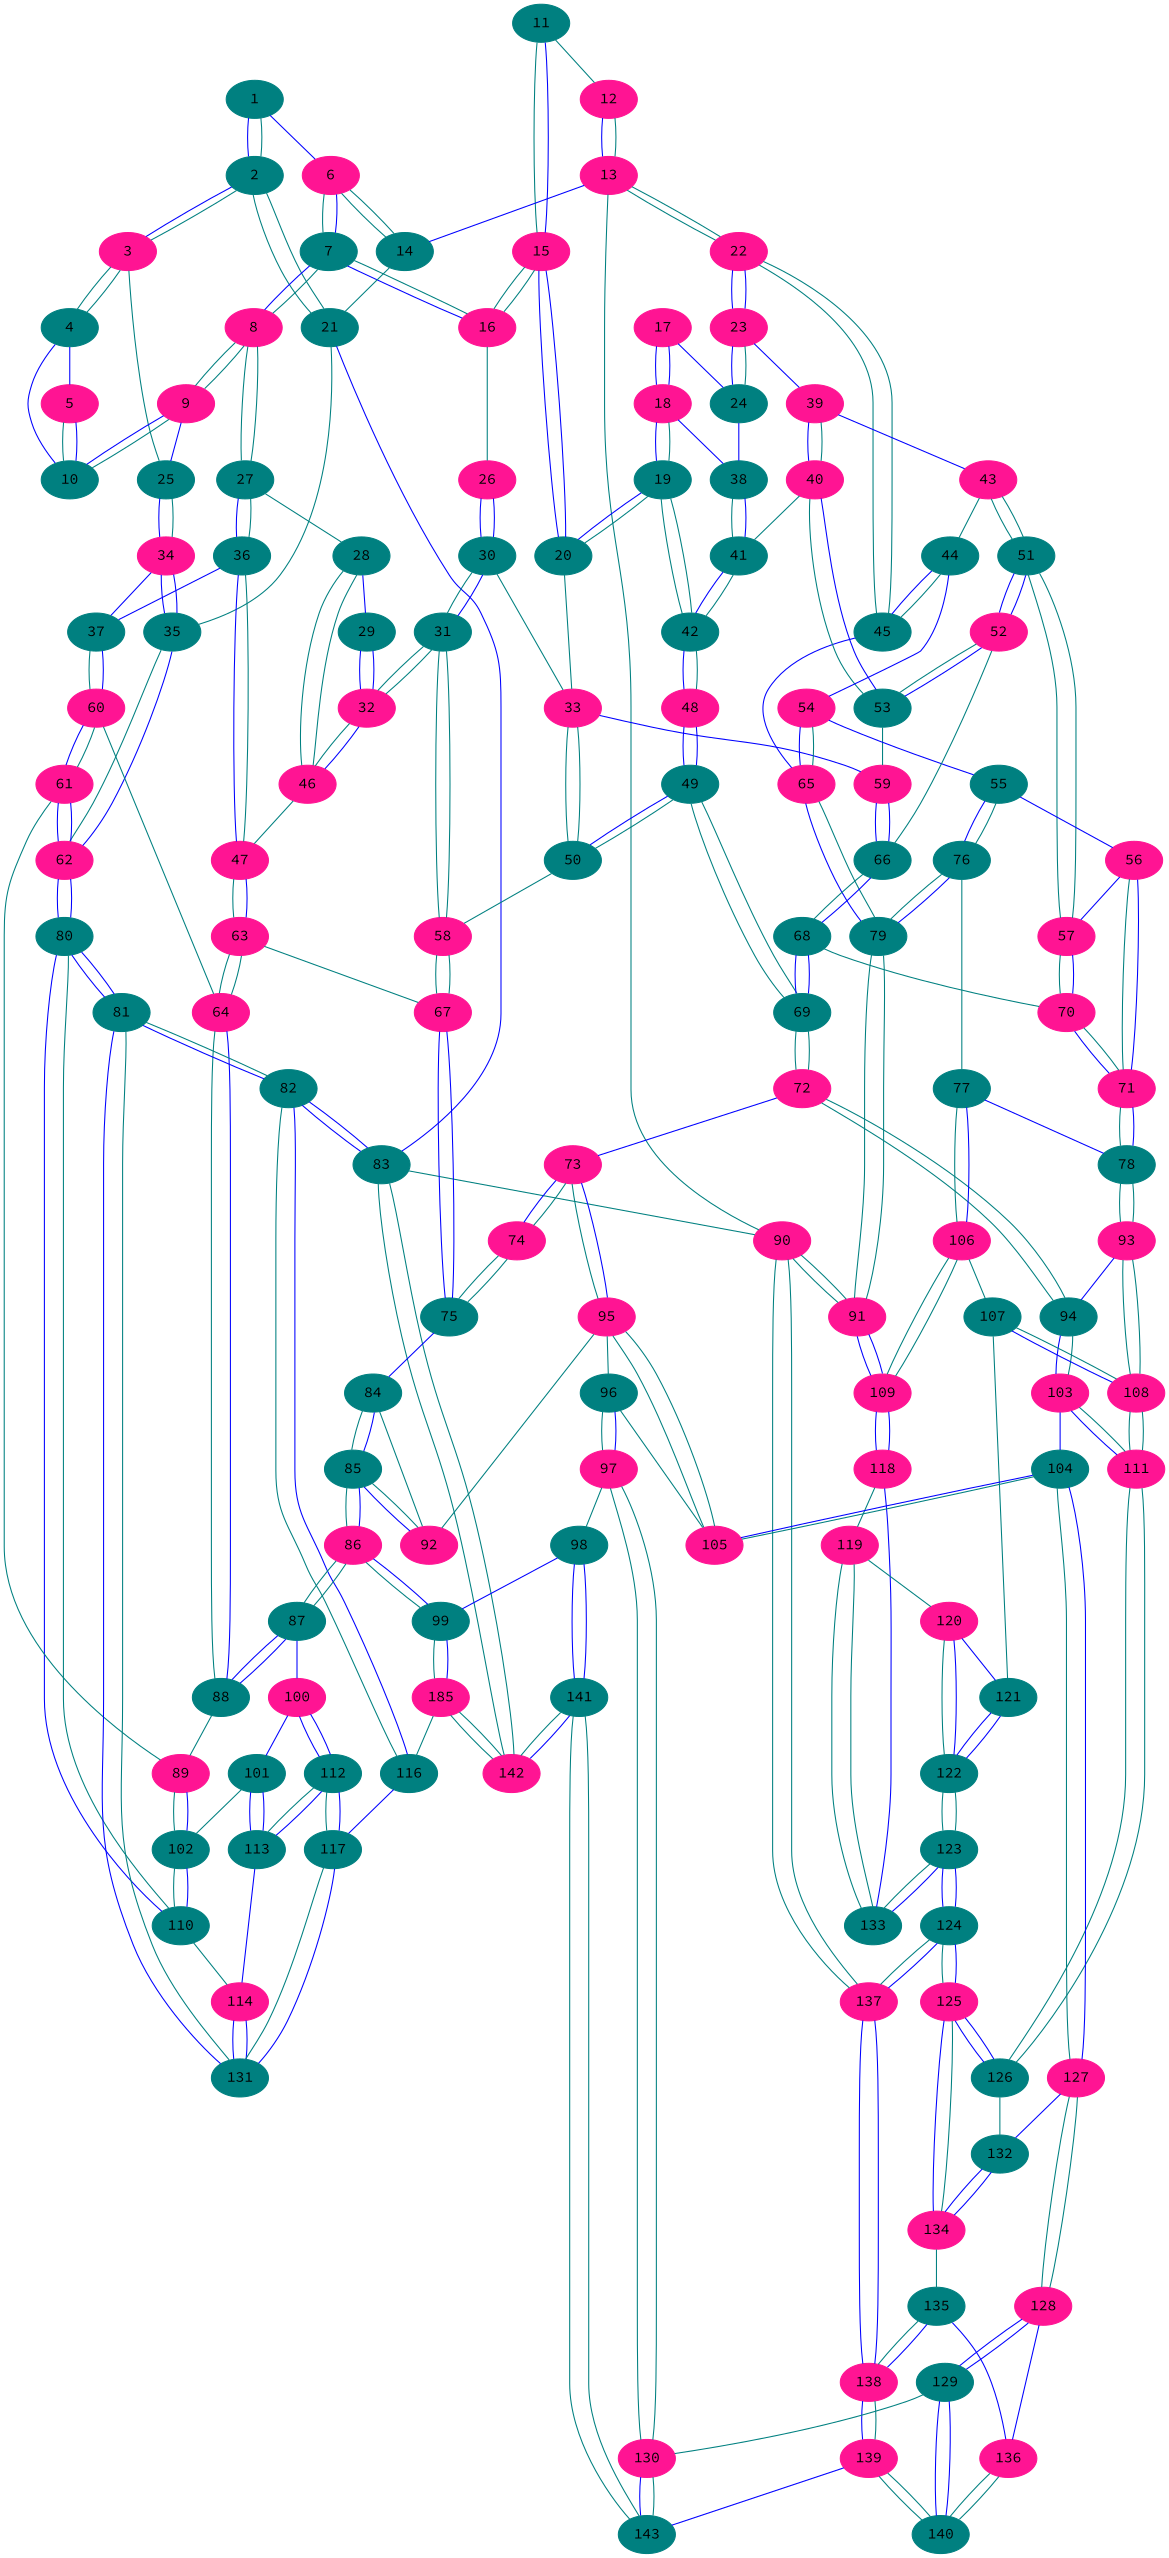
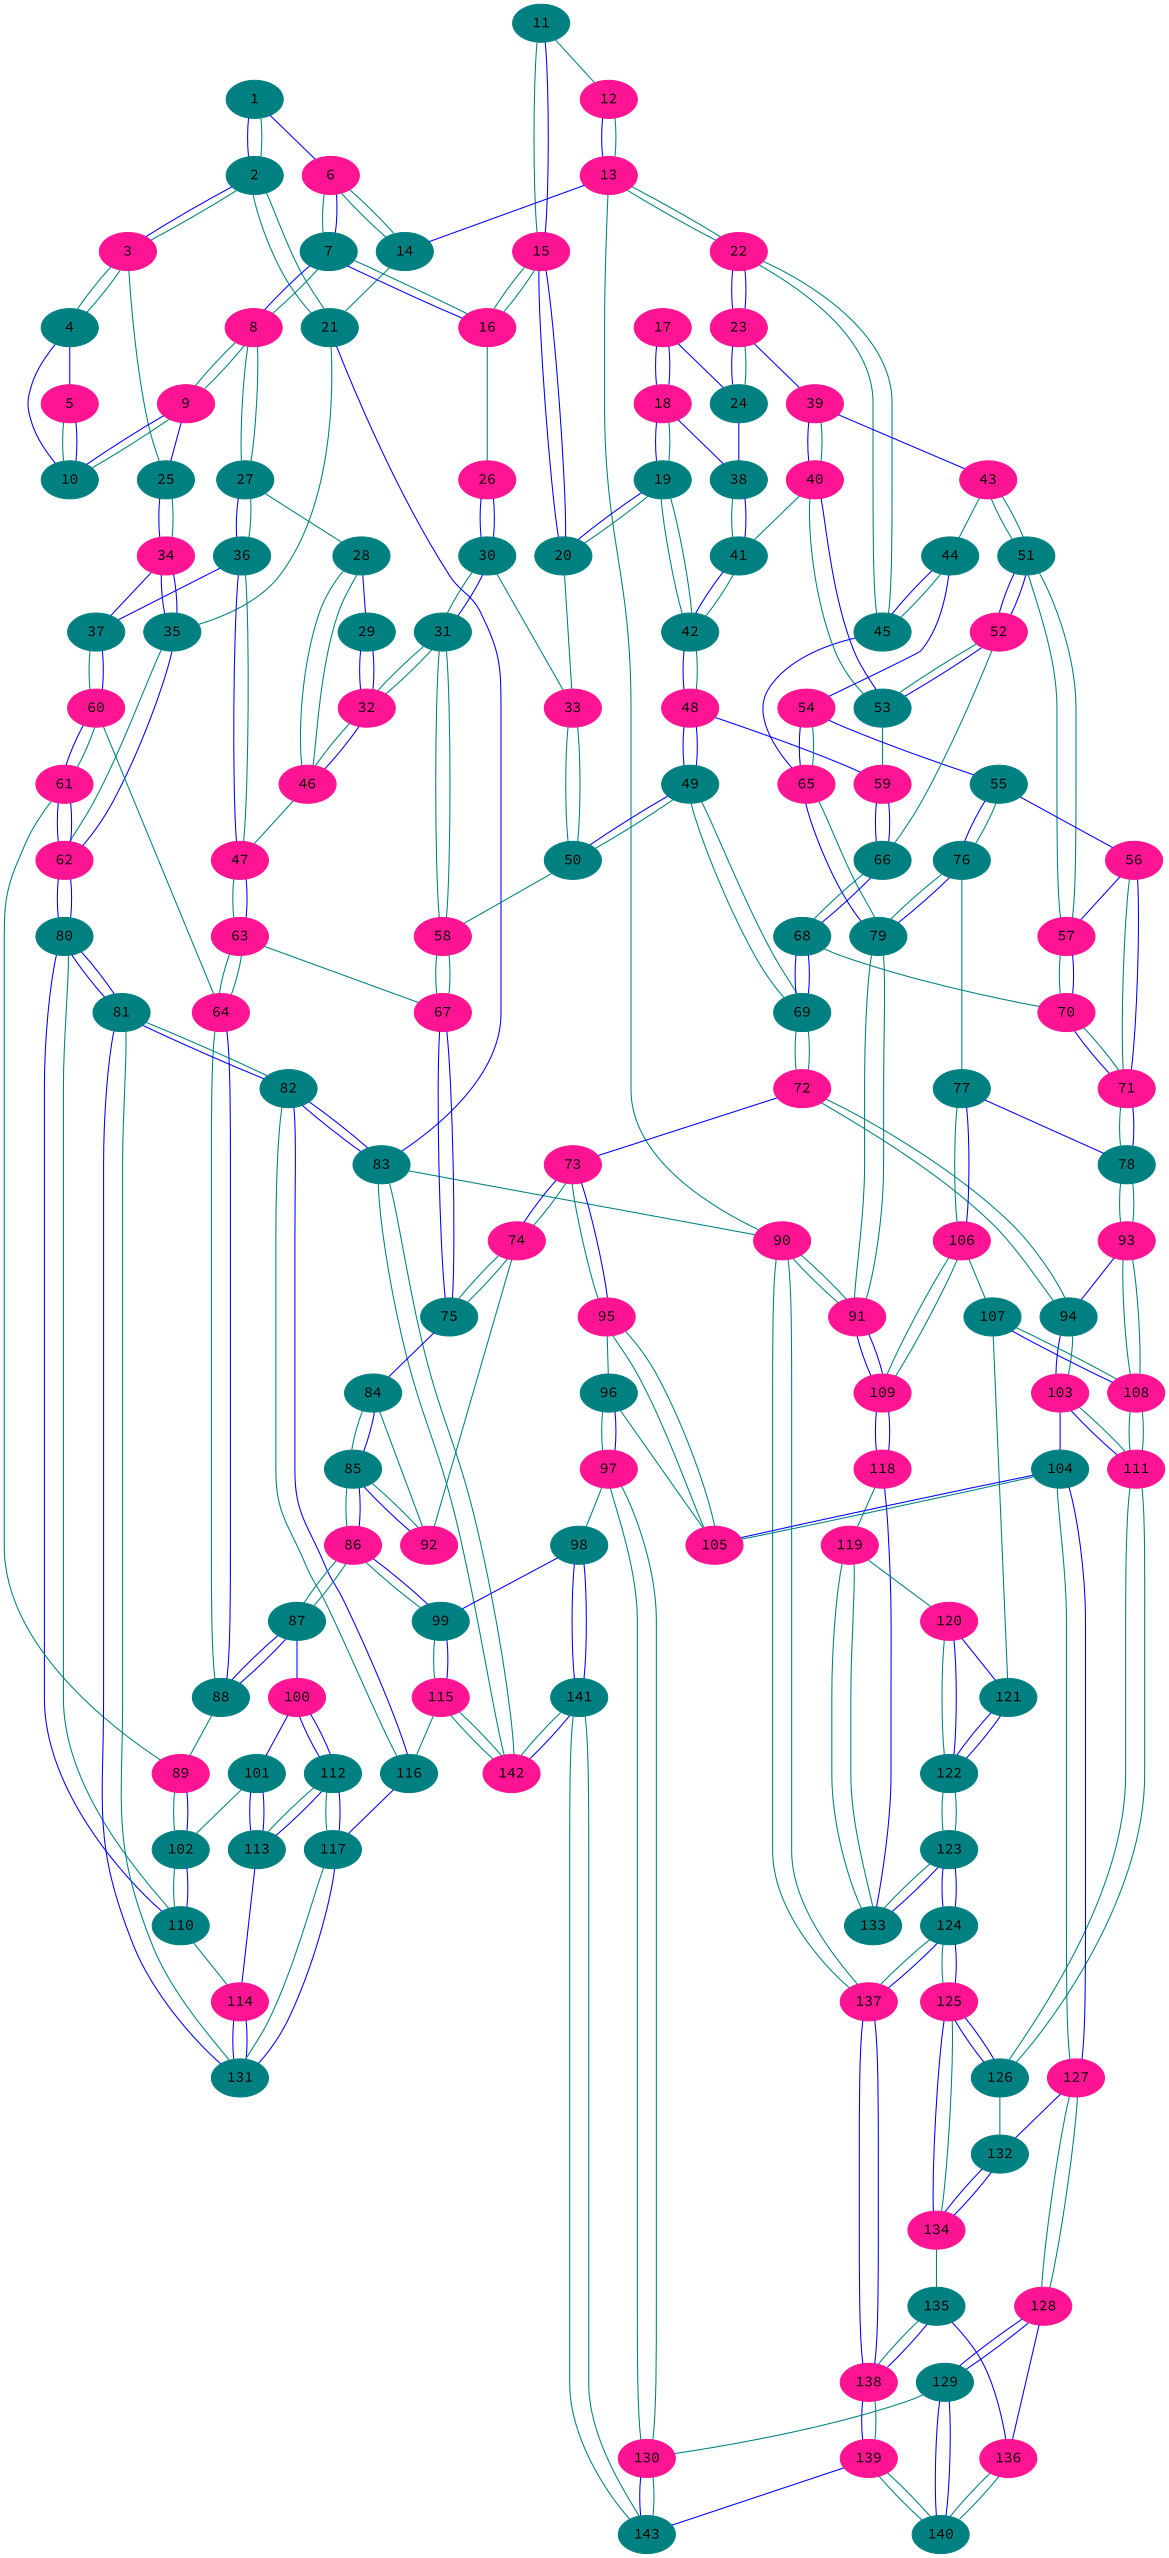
edge "33" -- "59": now "48" -- "59"
edge "95" -- "92": now "74" -- "92"
node "185": label "185" -> "115"
